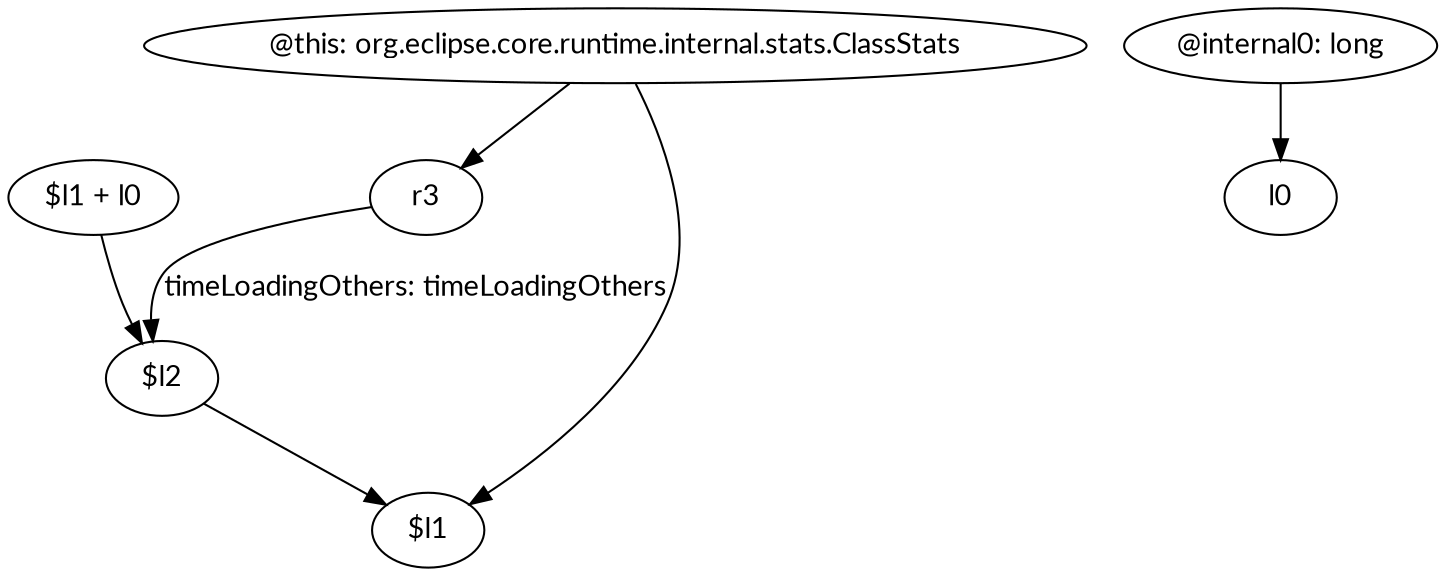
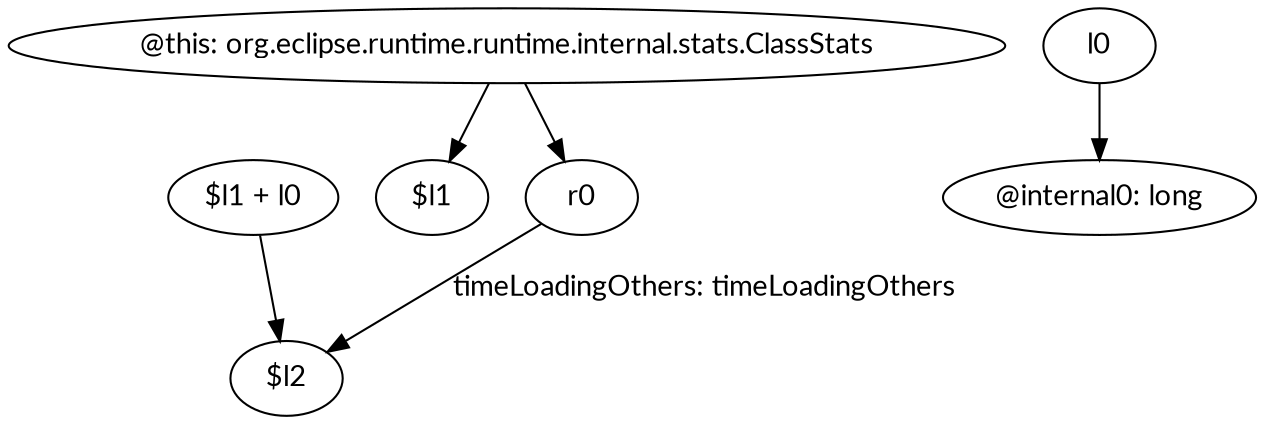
node "@this: org.eclipse.core.runtime.internal.stats.ClassStats": label "@this: org.eclipse.core.runtime.internal.stats.ClassStats" -> "@this: org.eclipse.runtime.runtime.internal.stats.ClassStats"
edge "@internal0: long" -> "l0": reversed
node "r3": label "r3" -> "r0"
edge "$l2" -> "$l1": removed
